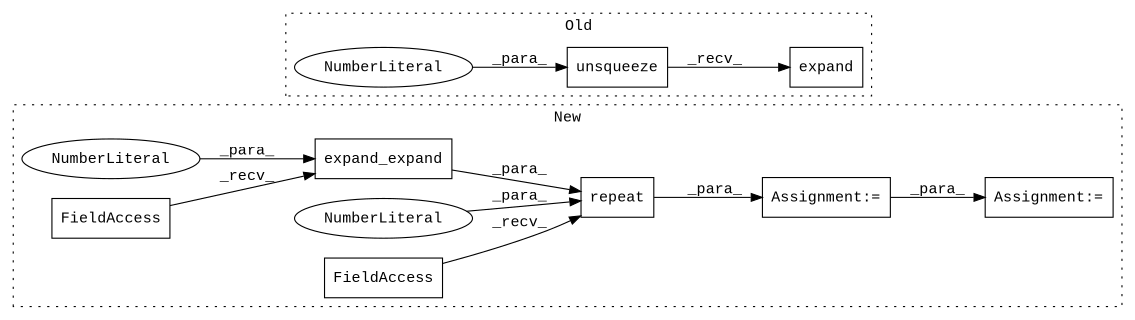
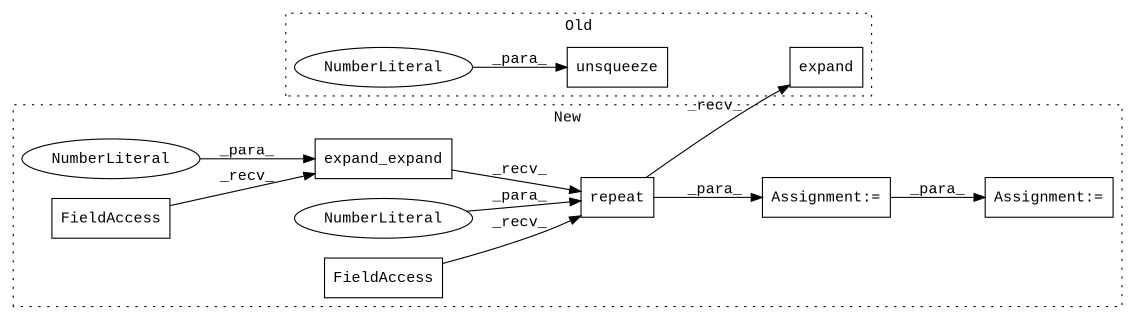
edge "unsqueeze" -> "expand": now "repeat" -> "expand"
edge "expand_expand" -> "repeat": label "_para_" -> "_recv_"
